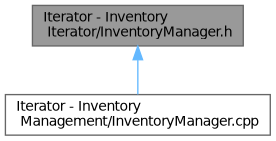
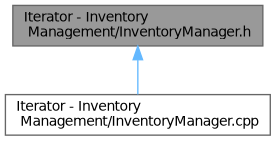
node "Iterator - Inventory Iterator/InventoryManager.h": label "Iterator - Inventory Iterator/InventoryManager.h" -> "Iterator - Inventory Management/InventoryManager.h"
